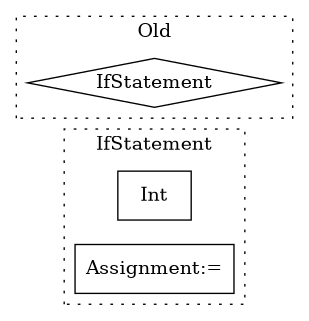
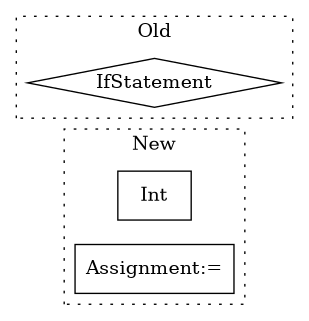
cluster "IfStatement": label "IfStatement" -> "New"
